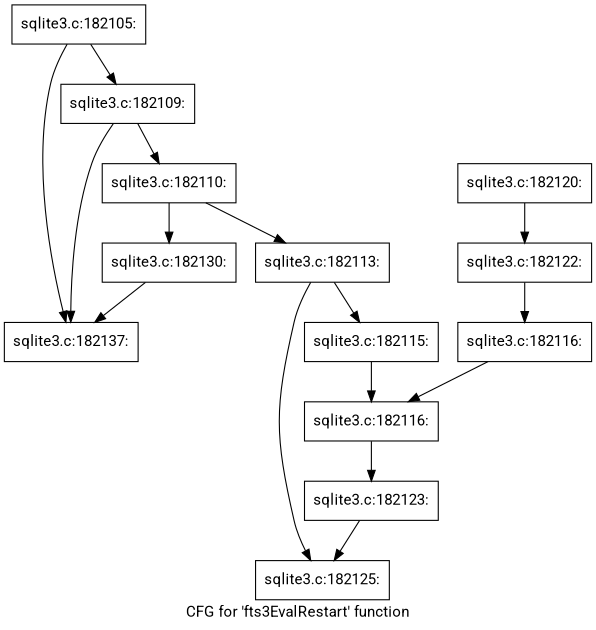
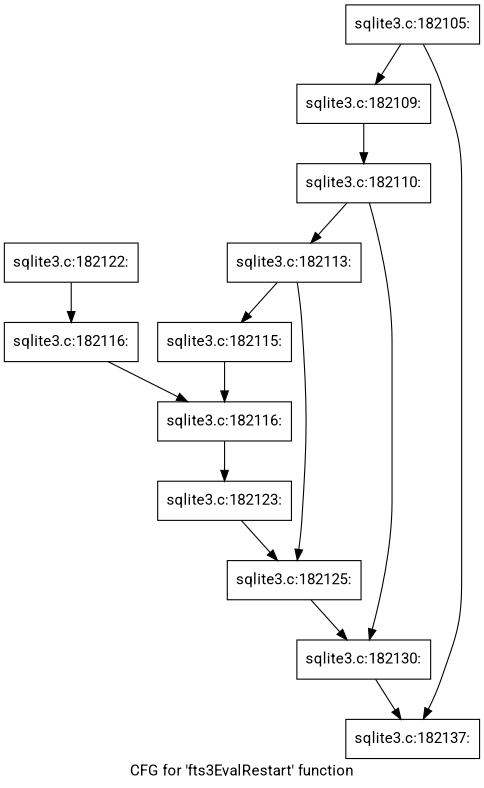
node "sqlite3.c:182120:": removed
edge "sqlite3.c:182109:" -> "sqlite3.c:182137:": removed
edge "sqlite3.c:182125:" -> "sqlite3.c:182130:": added
